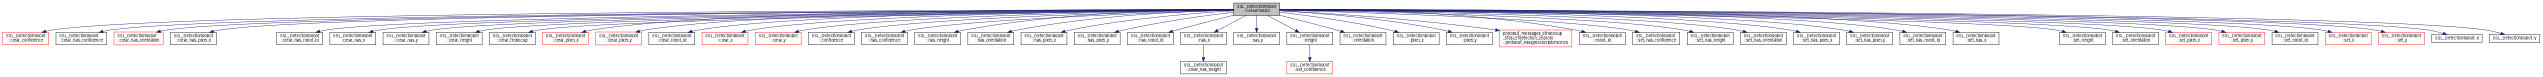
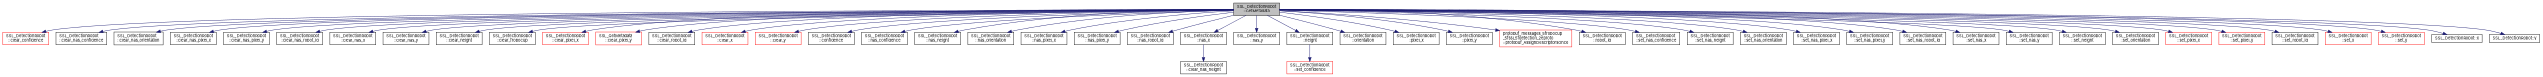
node "SSL_DetectionRobot ::clear_has_orientation": color red -> black
node "SSL_DetectionRobot ::clear_has_pixel_y": added
node "SSL_DetectionRobot ::clear_pixel_y": label "SSL_DetectionRobot ::clear_pixel_y" -> "SSL_GetMetadata ::clear_pixel_y"
node "SSL_DetectionRobot ::set_has_y": added
